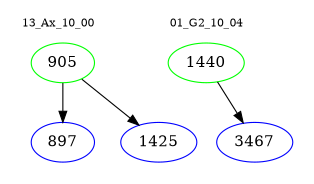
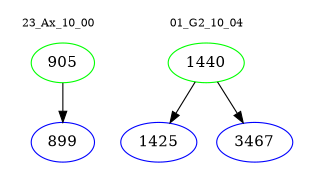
cluster "13_Ax_10_00": label "13_Ax_10_00" -> "23_Ax_10_00"
edge "905" -> "1425": now "1440" -> "1425"
node "897": label "897" -> "899"
